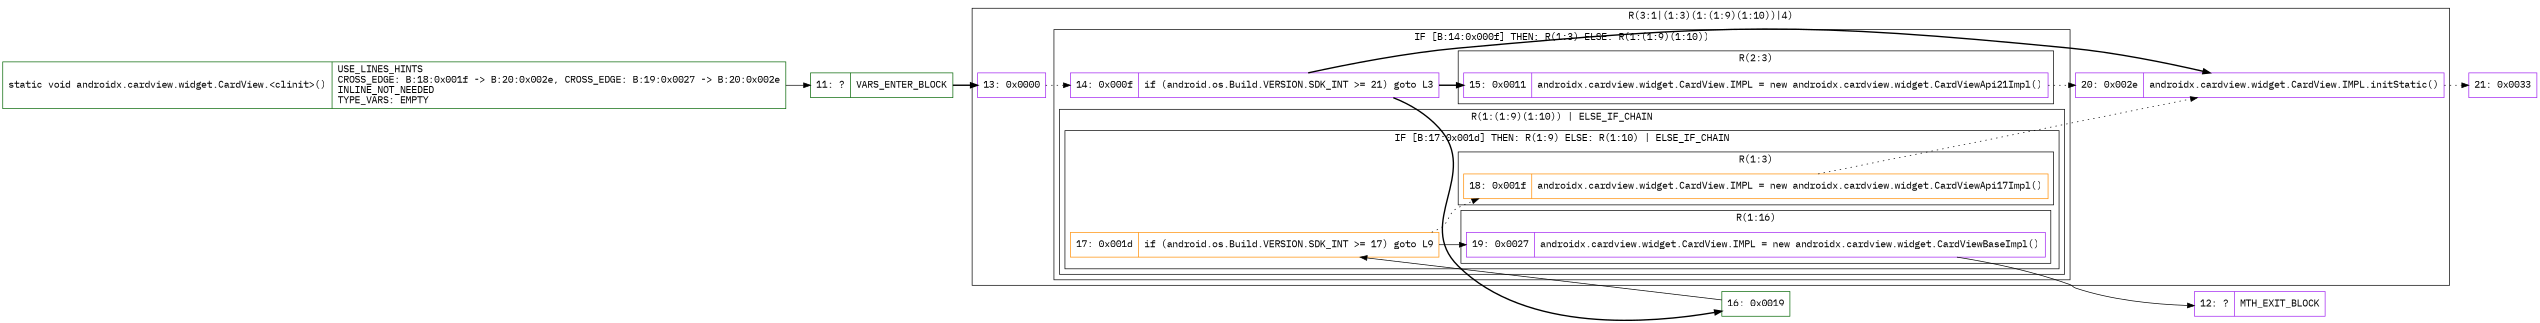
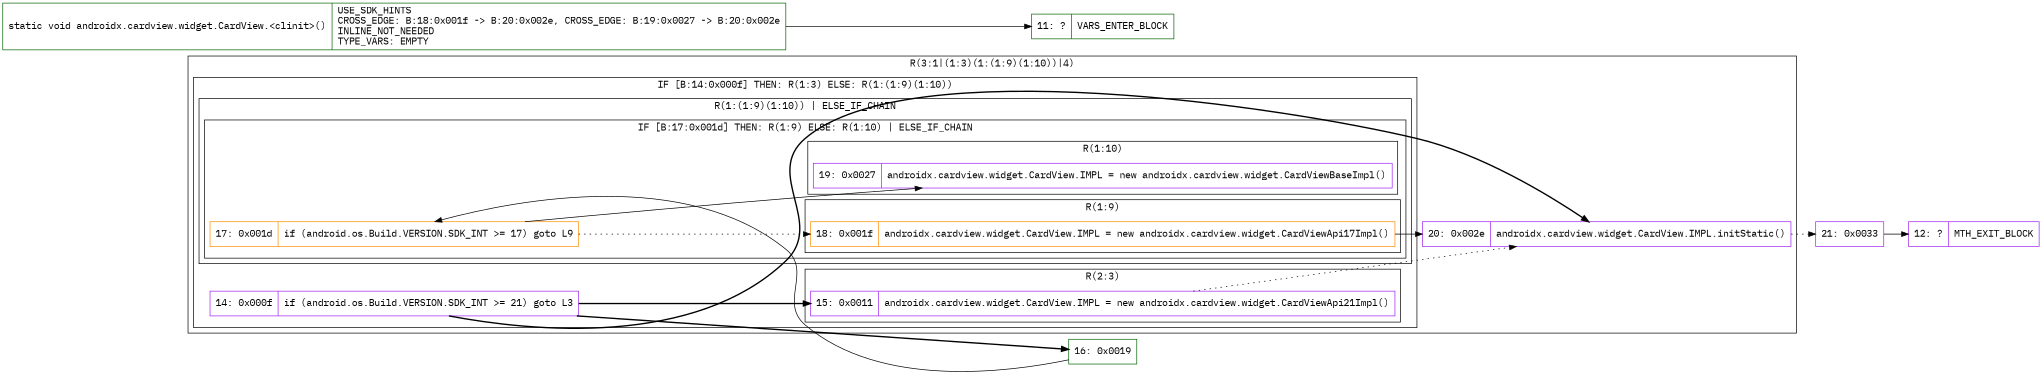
node "static void androidx.cardview.widget.CardView.<clinit>()": text "USE_LINES_HINTS" -> "USE_SDK_HINTS"
node "13: 0x0000": removed
edge "18: 0x001f" -> "20: 0x002e": style dotted -> solid
cluster "R(1:3)": label "R(1:3)" -> "R(1:9)"
cluster "R(1:16)": label "R(1:16)" -> "R(1:10)"
edge "19: 0x0027" -> "12: ?": now "21: 0x0033" -> "12: ?"
